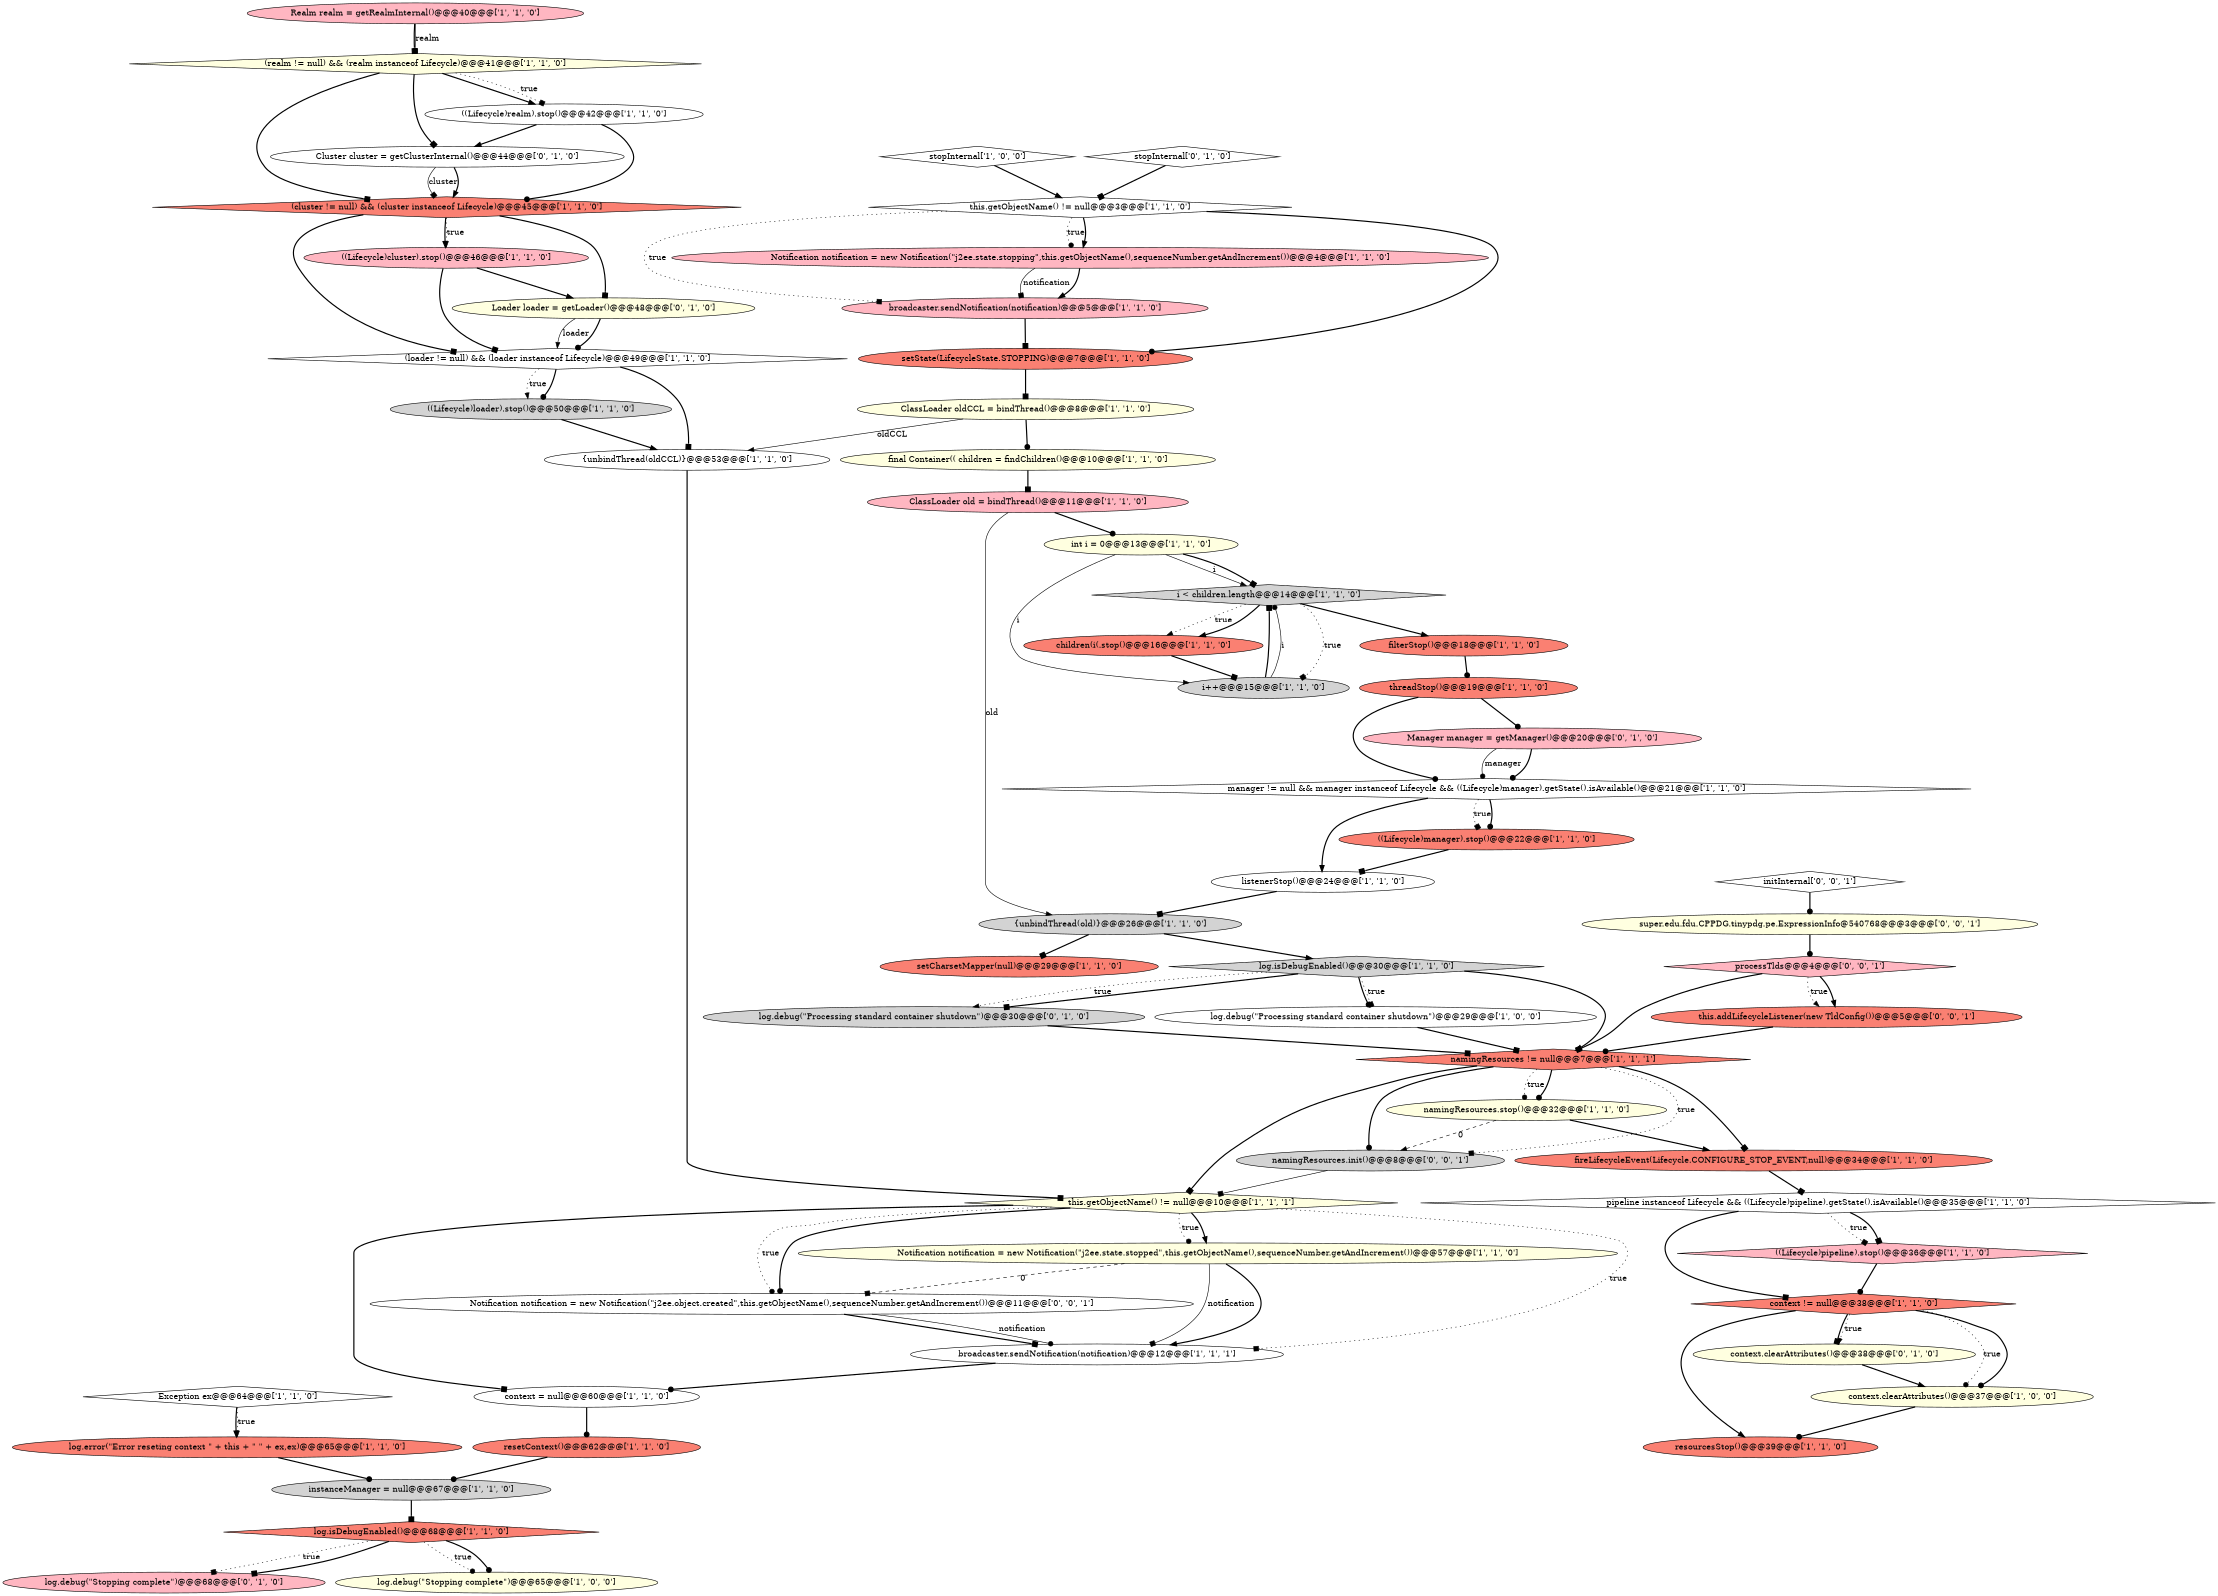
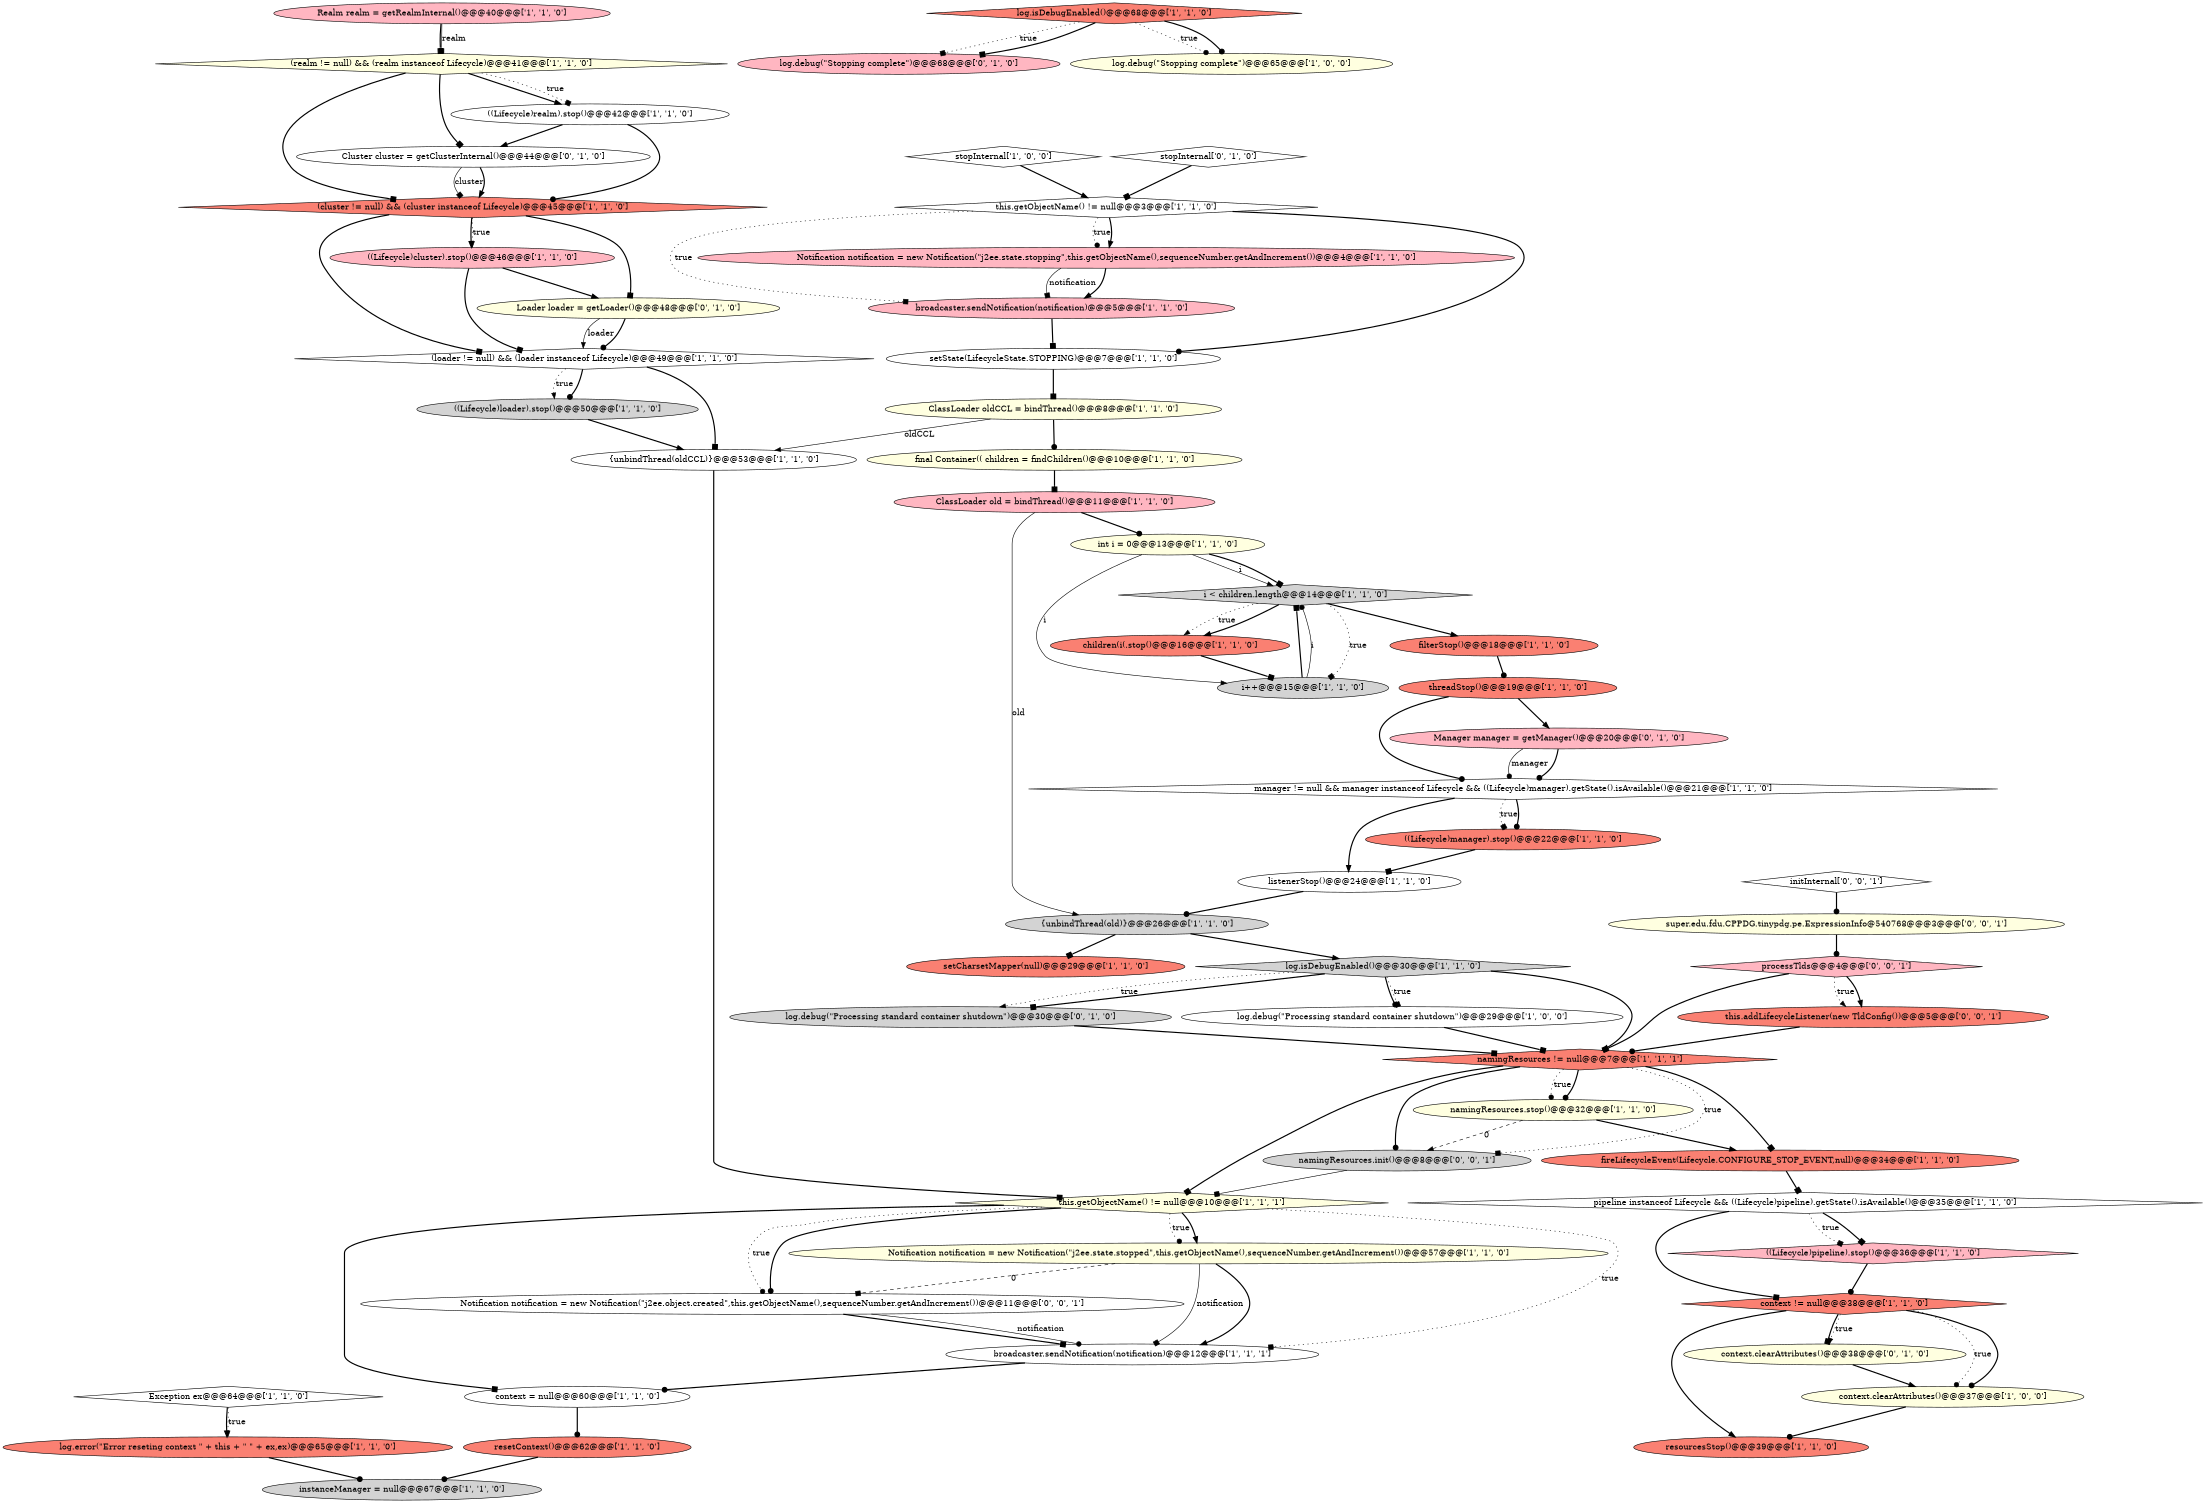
node "setState(LifecycleState.STOPPING)@@@7@@@['1', '1', '0']": fillcolor salmon -> white
edge "threadStop()@@@19@@@['1', '1', '0']" -> "Manager manager = getManager()@@@20@@@['0', '1', '0']": arrowhead dot -> normal
edge "listenerStop()@@@24@@@['1', '1', '0']" -> "{unbindThread(old)}@@@26@@@['1', '1', '0']": arrowhead box -> dot
edge "instanceManager = null@@@67@@@['1', '1', '0']" -> "log.isDebugEnabled()@@@68@@@['1', '1', '0']": removed
